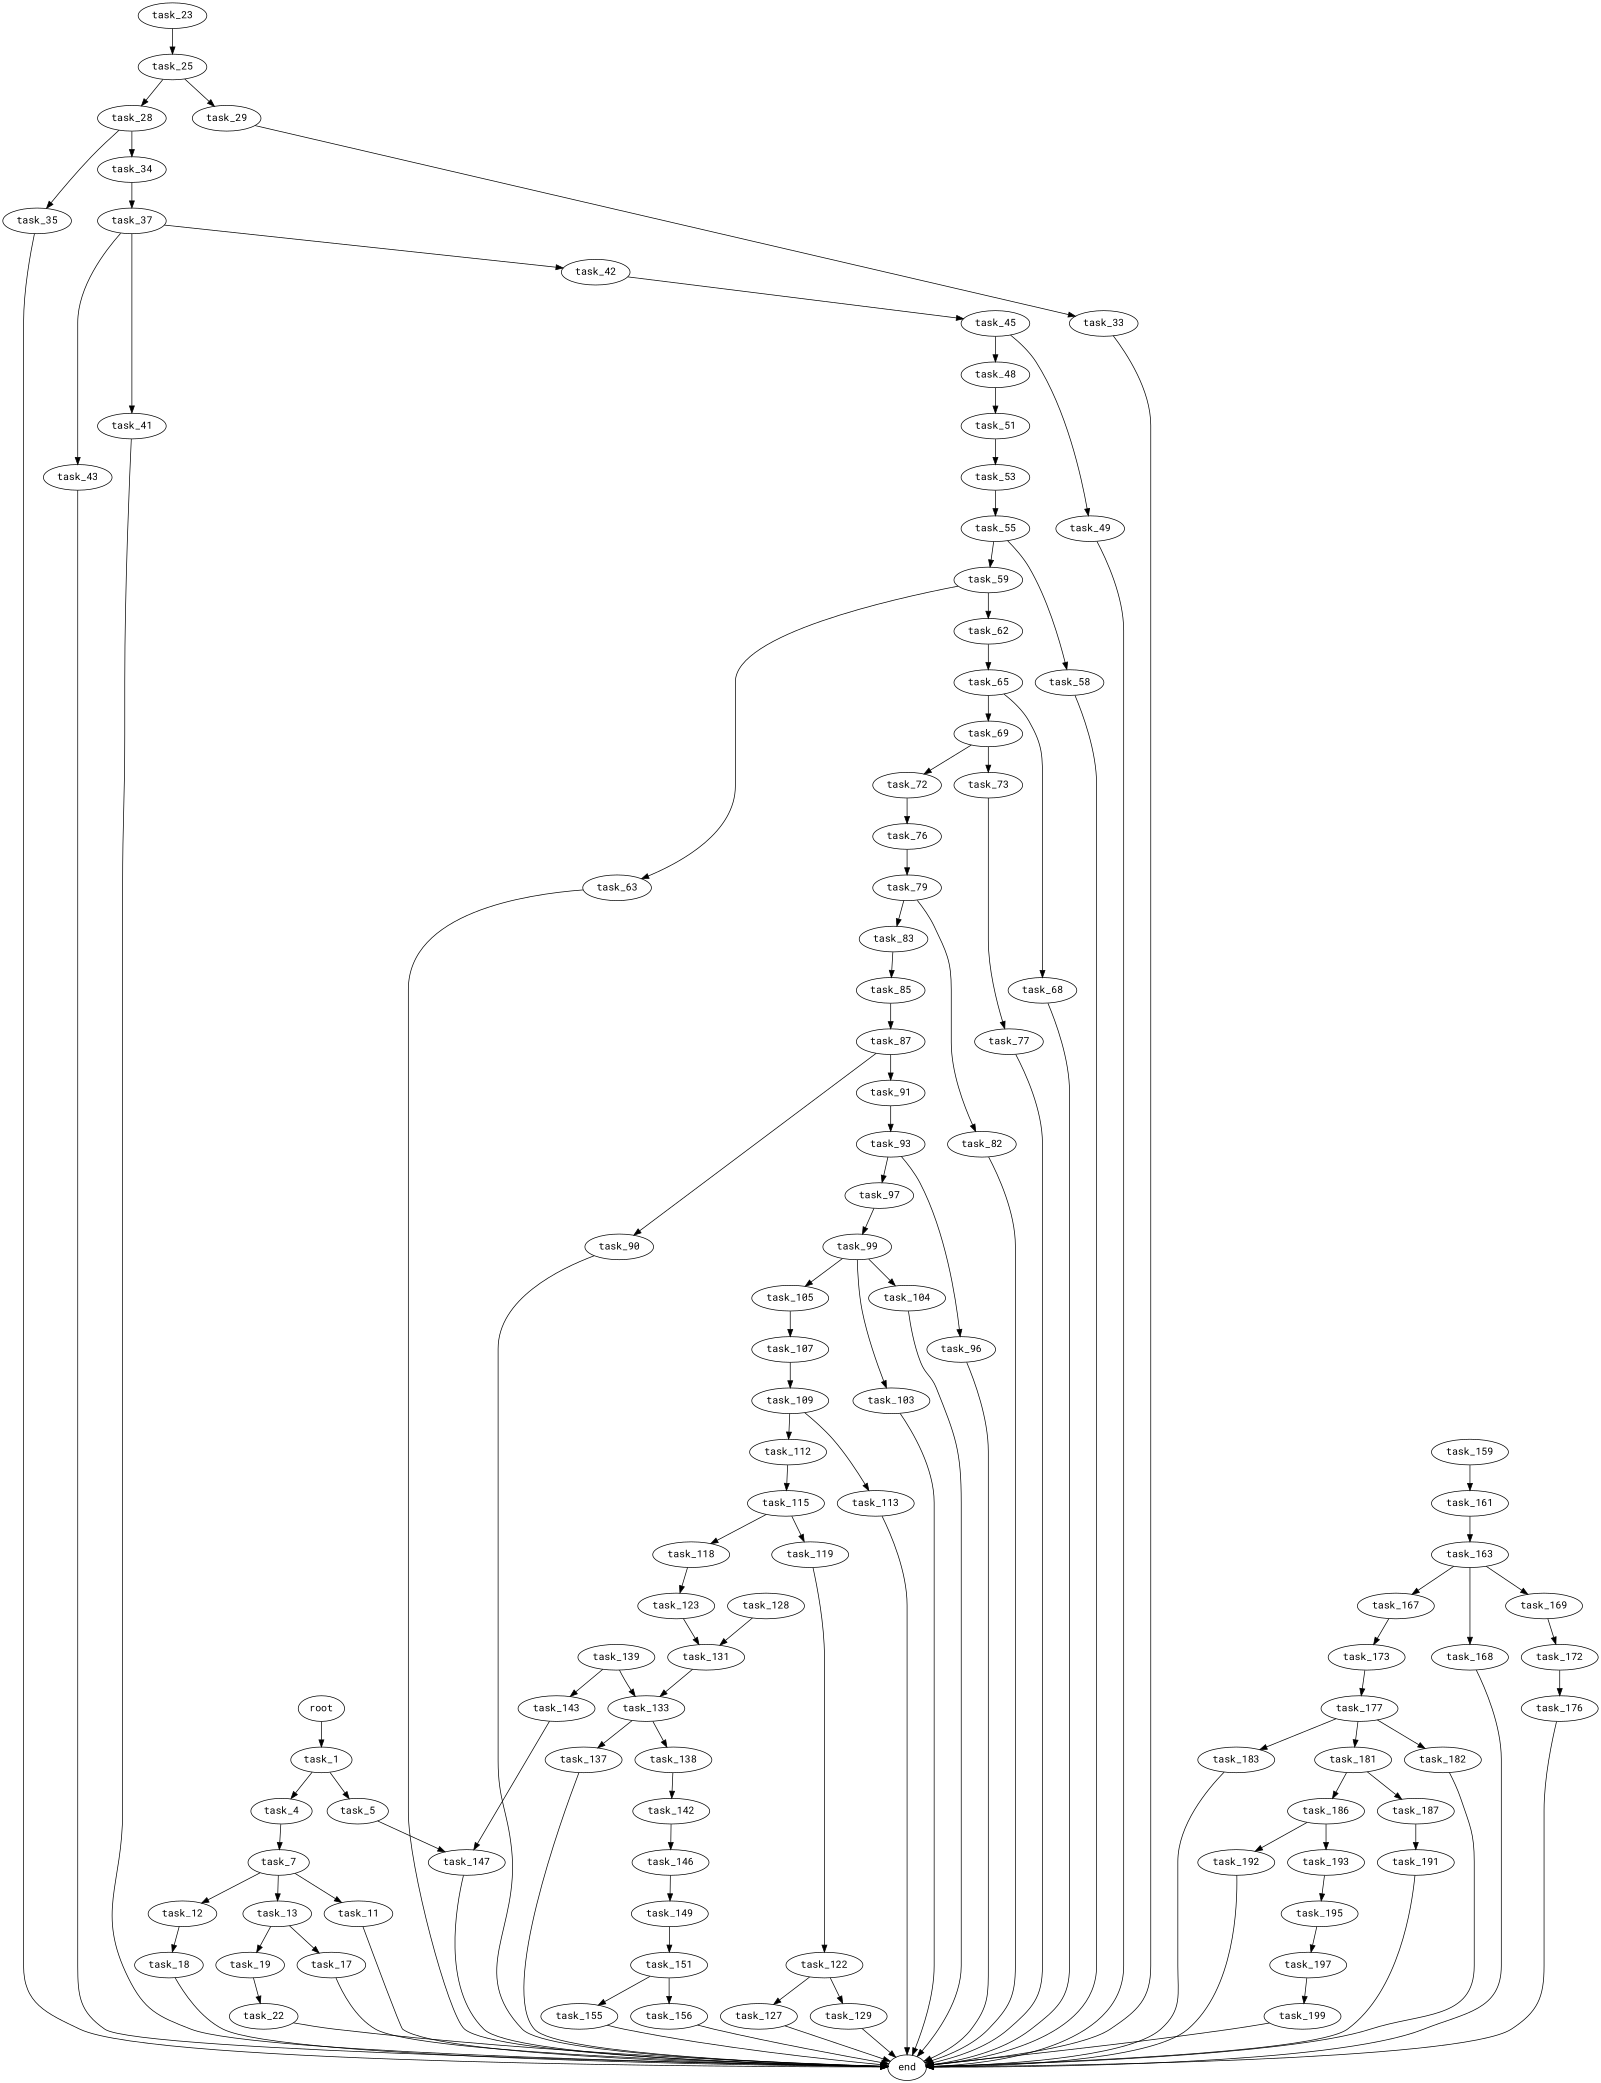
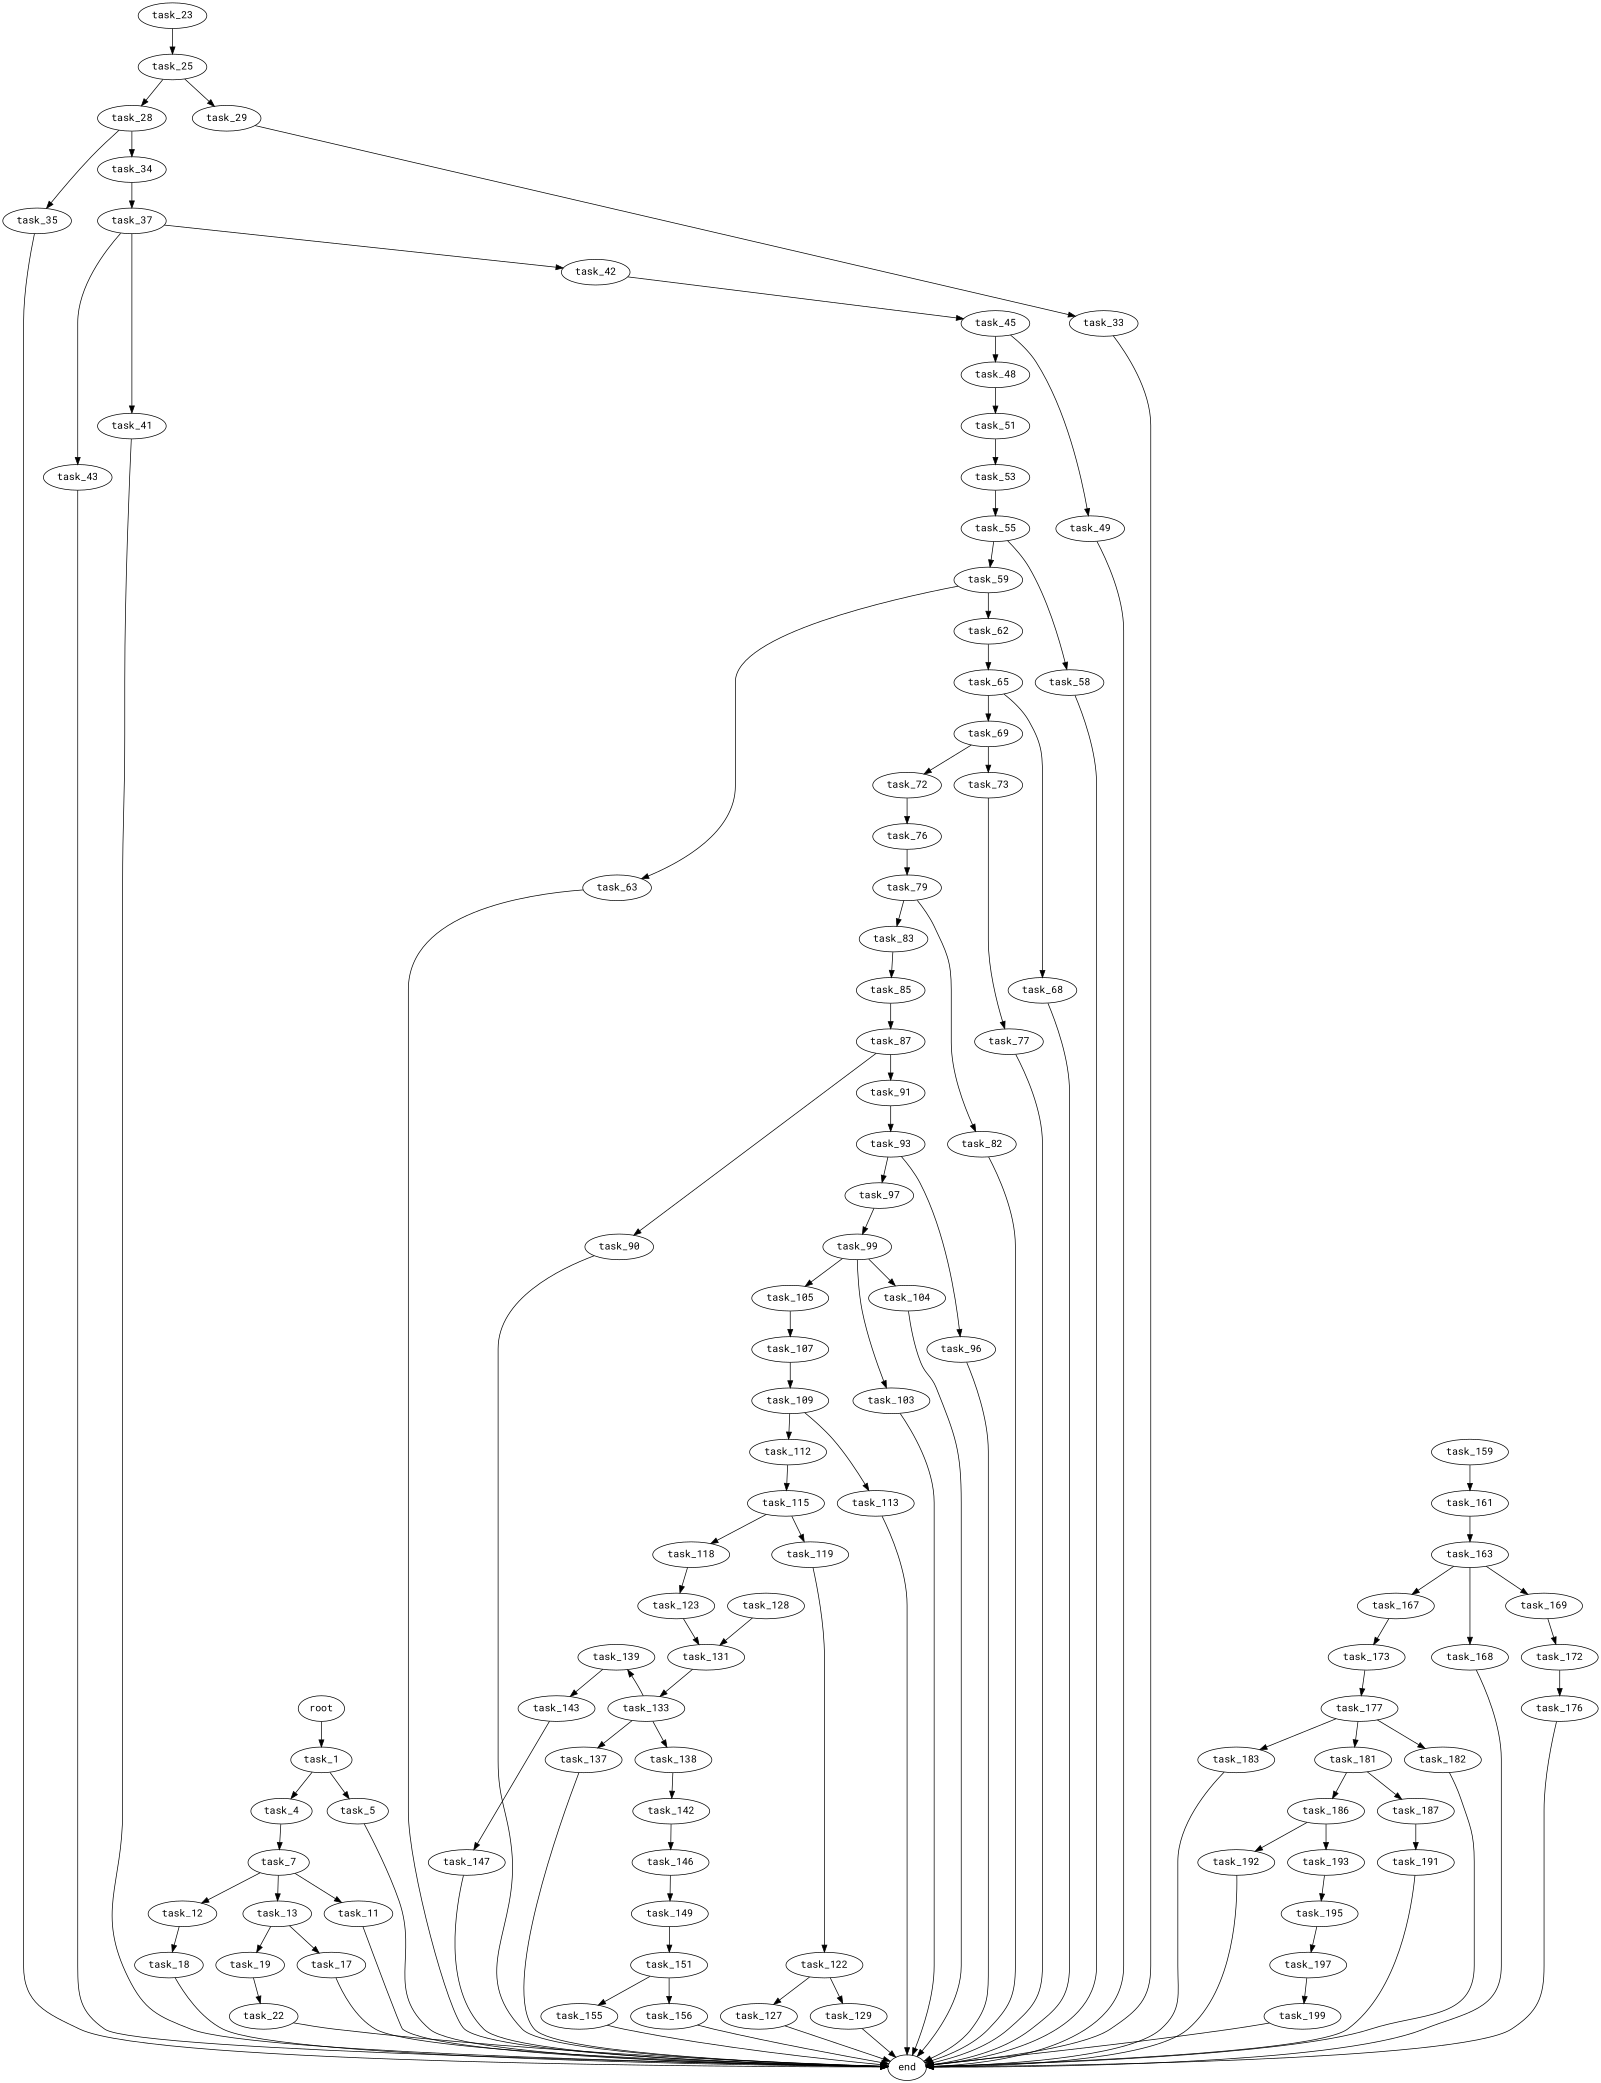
edge "task_139" -> "task_133": reversed
edge "task_5" -> "task_147": now "task_5" -> "end"
